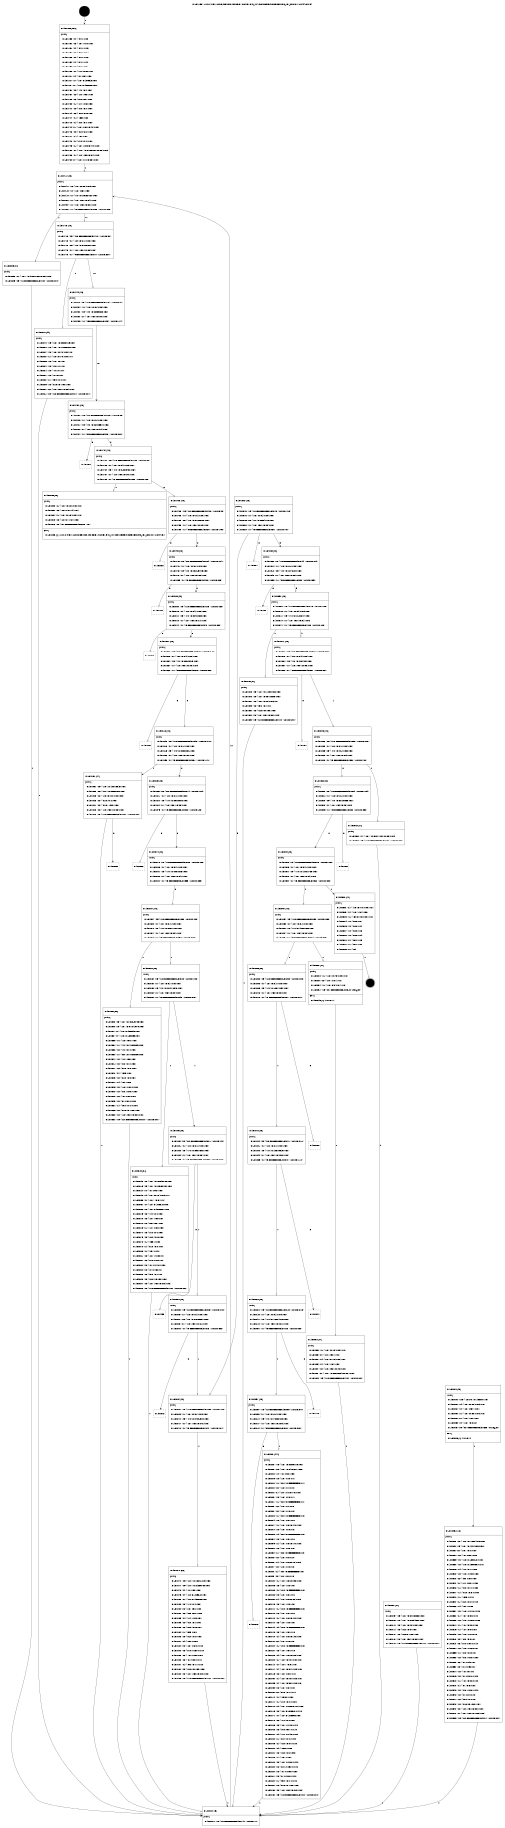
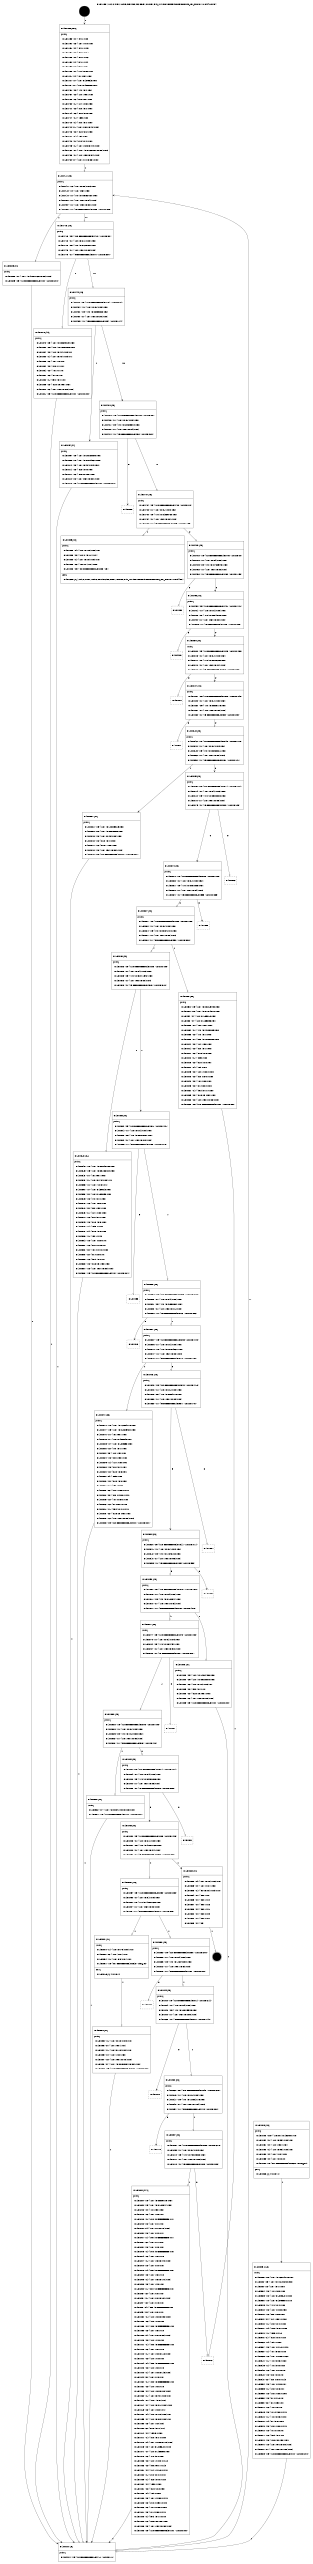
edge "0x40177f [28]" -> "0x401d57 [27]": added, label "1"
edge "0x401d06 [27]" -> "0x401eee": now "0x40187b [28]" -> "0x401eee"
edge "0x401923 [28]" -> "0x401907 [28]": reversed
edge "0x401fe8 [88]" -> "0x4021b1 [5]": now "0x401fe8 [88]" -> "0x401a73"
